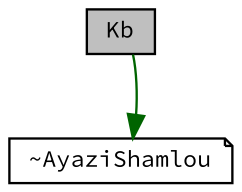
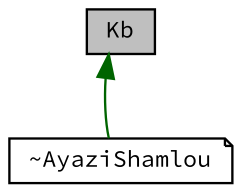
edge "Kb" -> "~AyaziShamlou": reversed
